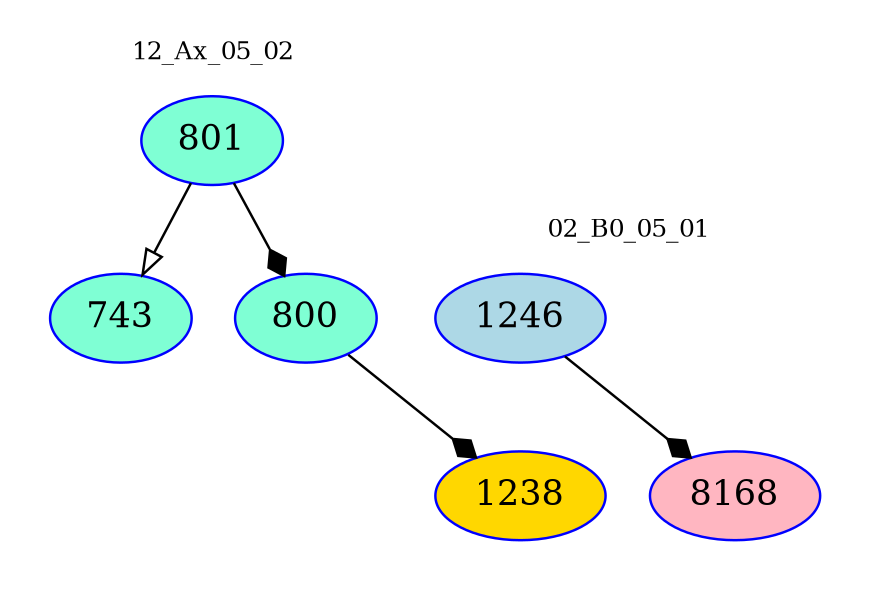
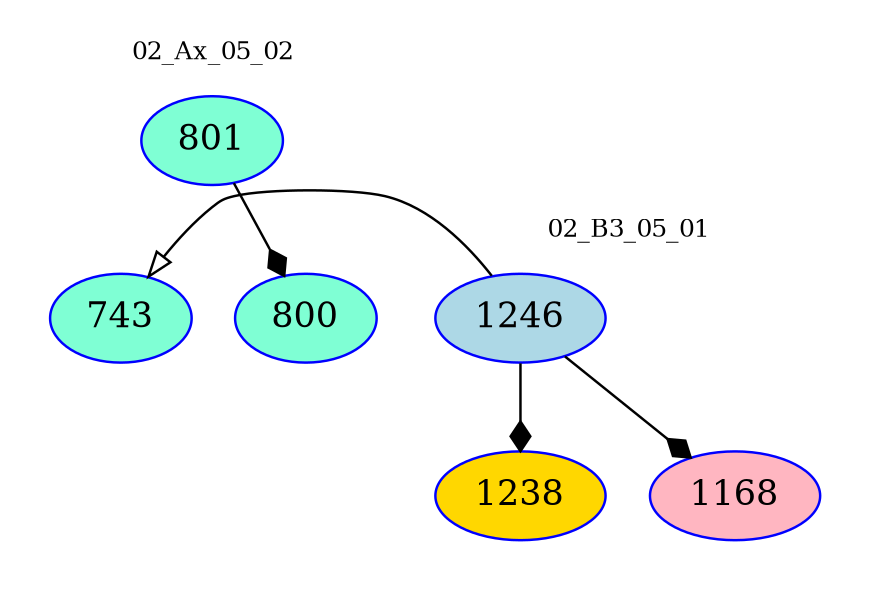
cluster "12_Ax_05_02": label "12_Ax_05_02" -> "02_Ax_05_02"
edge "801" -> "743": now "1246" -> "743"
cluster "02_B0_05_01": label "02_B0_05_01" -> "02_B3_05_01"
edge "800" -> "1238": now "1246" -> "1238"
node "8168": label "8168" -> "1168"
